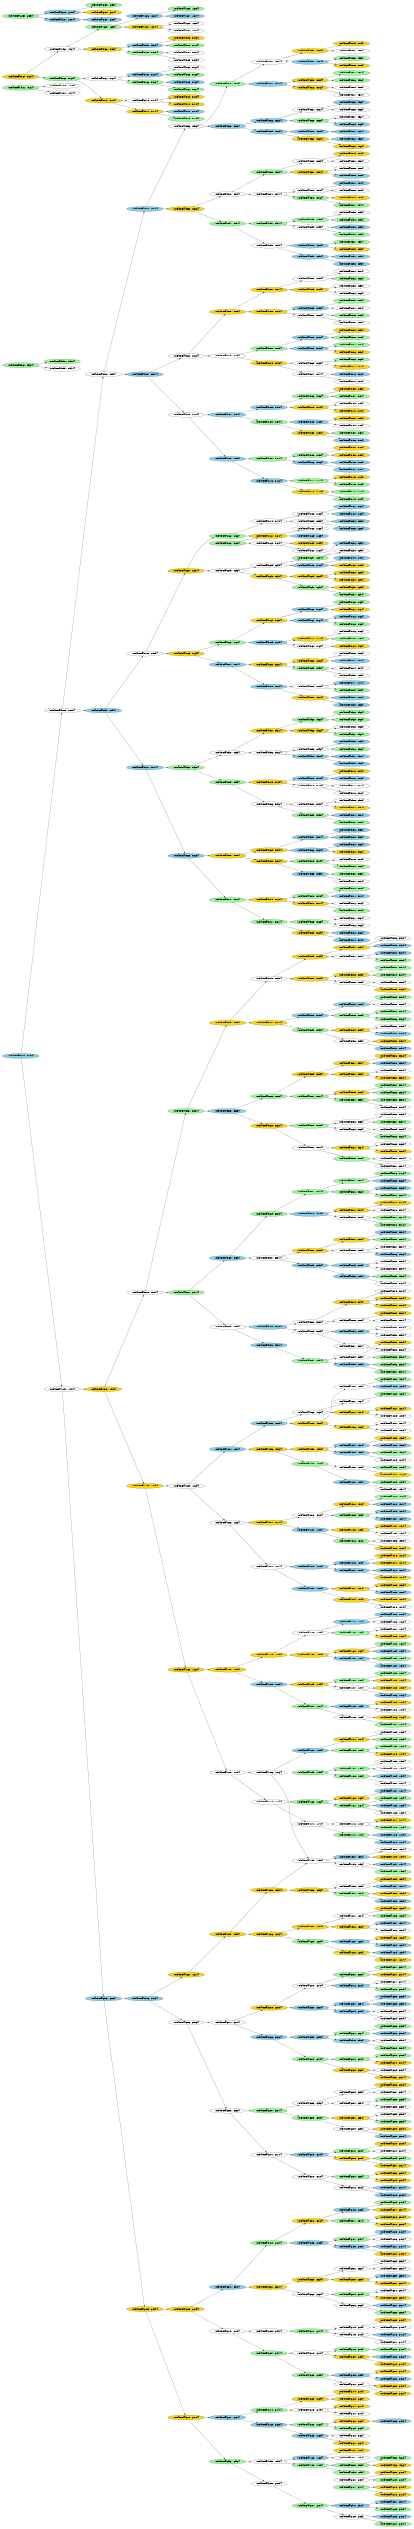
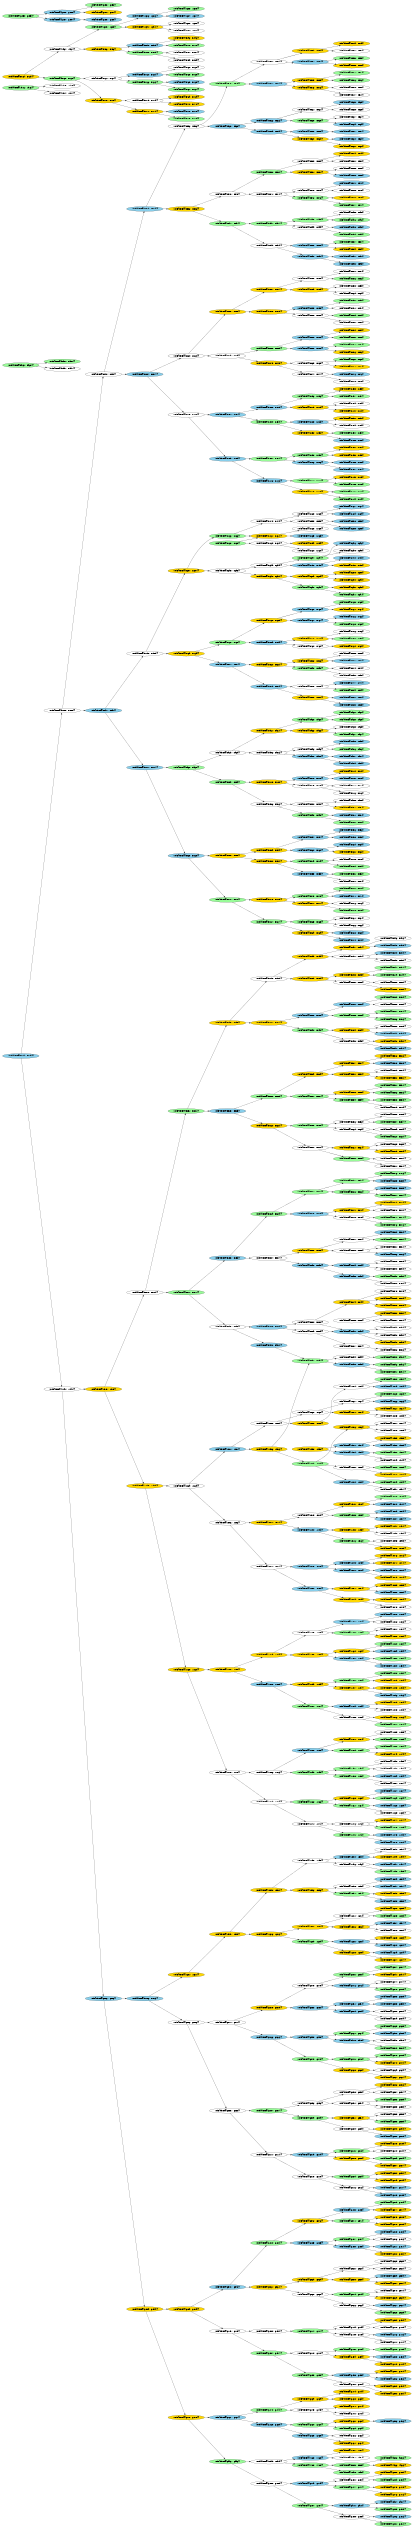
edge "Node{data=[1554, 1554]}" -> "Node{data=[1552, 1552]}": reversed
node "Node{data=[3202, 3202]}": fillcolor palegreen -> white
node "Node{data=[3381, 3381]}": fillcolor gold -> white
edge "Node{data=[3881, 3881]}" -> "Node{data=[3883, 3883]}": now "Node{data=[3881, 3881]}" -> "Node{data=[3891, 3891]}"
edge "Node{data=[3899, 3899]}" -> "Node{data=[3898, 3898]}": now "Node{data=[3891, 3891]}" -> "Node{data=[3898, 3898]}"
node "Node{data=[4266, 4266]}": added
node "Node{data=[4182, 4182]}": fillcolor skyblue -> white
edge "Node{data=[4128, 4128]}" -> "Node{data=[4126, 4126]}": now "Node{data=[4120, 4120]}" -> "Node{data=[4126, 4126]}"
edge "Node{data=[4056, 4056]}" -> "Node{data=[4052, 4052]}": now "Node{data=[4056, 4056]}" -> "Node{data=[3897, 3897]}"
node "Node{data=[4407, 4407]}": fillcolor white -> gold
edge "Node{data=[4464, 4464]}" -> "Node{data=[4469, 4469]}": now "Node{data=[4468, 4468]}" -> "Node{data=[4469, 4469]}"
edge "Node{data=[4486, 4486]}" -> "Node{data=[4498, 4498]}": now "Node{data=[4486, 4486]}" -> "Node{data=[4490, 4490]}"
node "Node{data=[4509, 4509]}": fillcolor gold -> skyblue
node "Node{data=[6479, 6479]}": added
